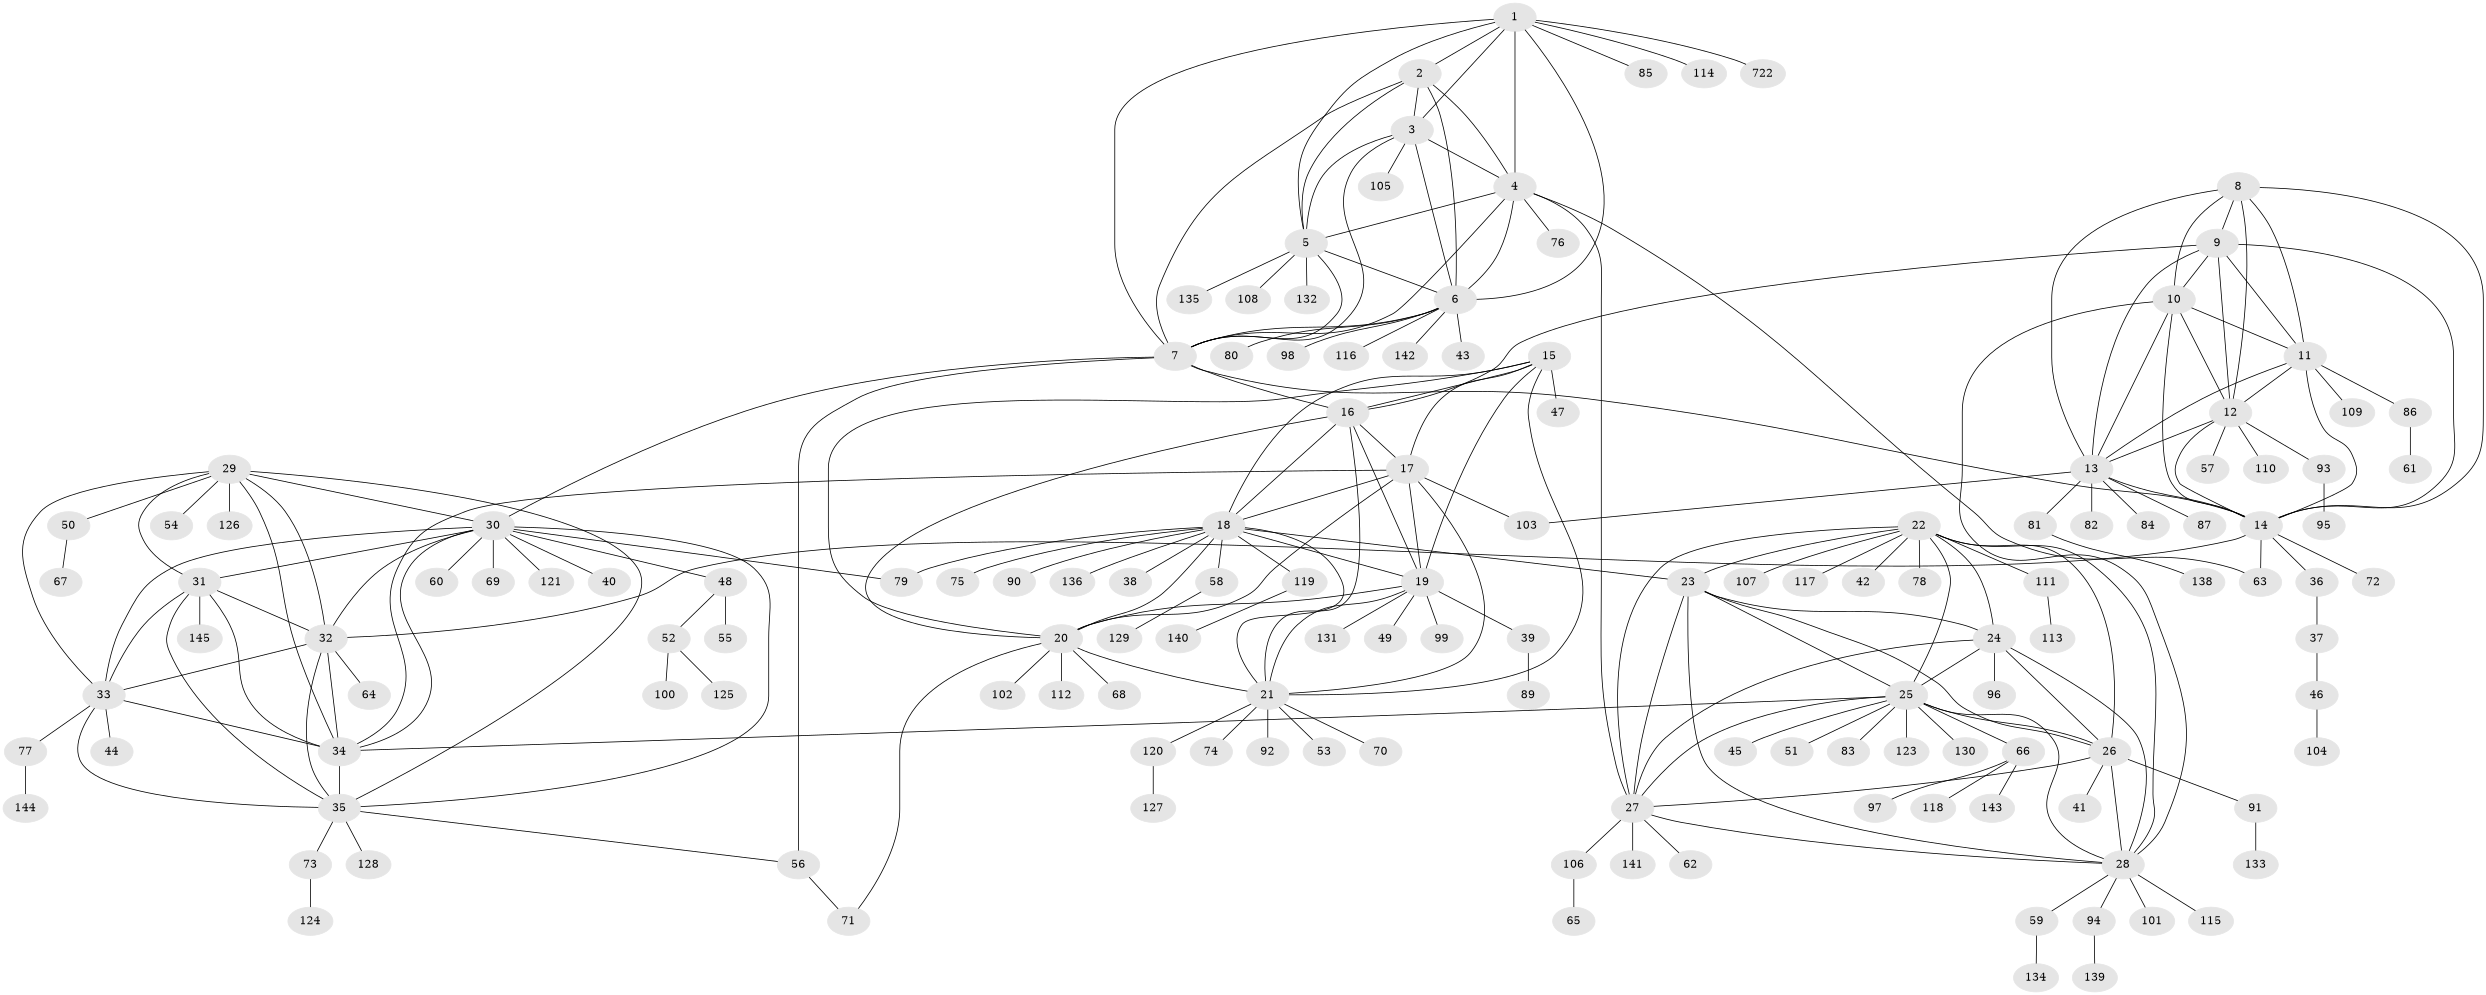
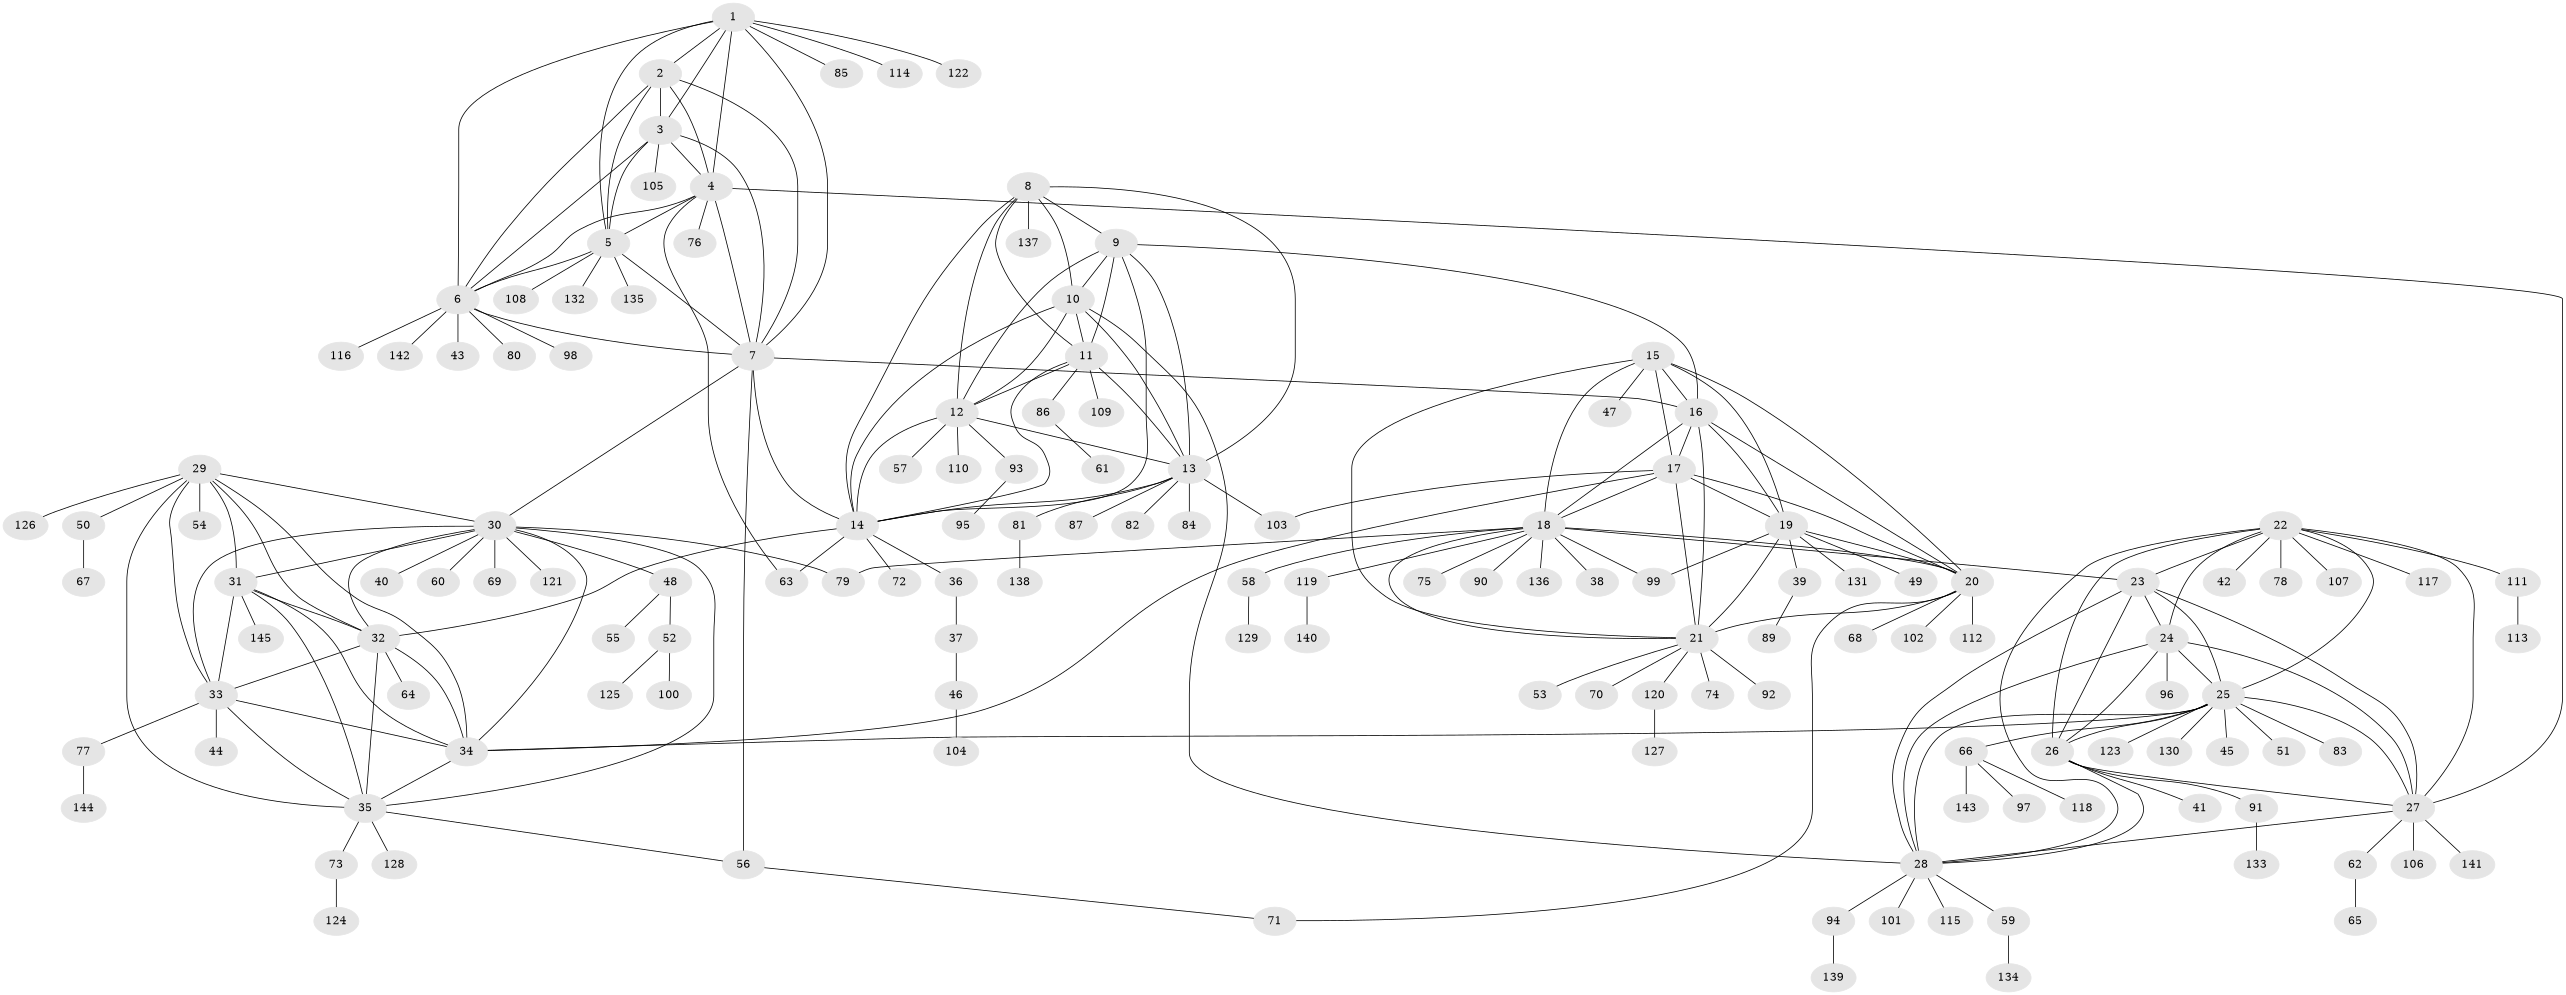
node "722": label "722" -> "122"
node "137": added
edge "18" -- "19": now "18" -- "99"
edge "106" -- "65": now "62" -- "65"
